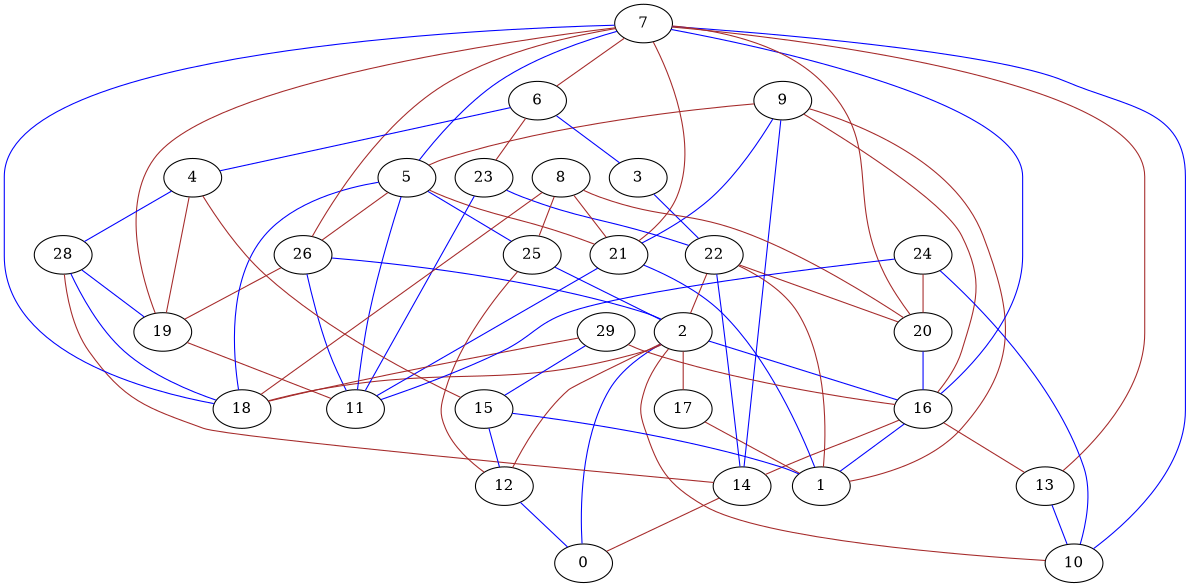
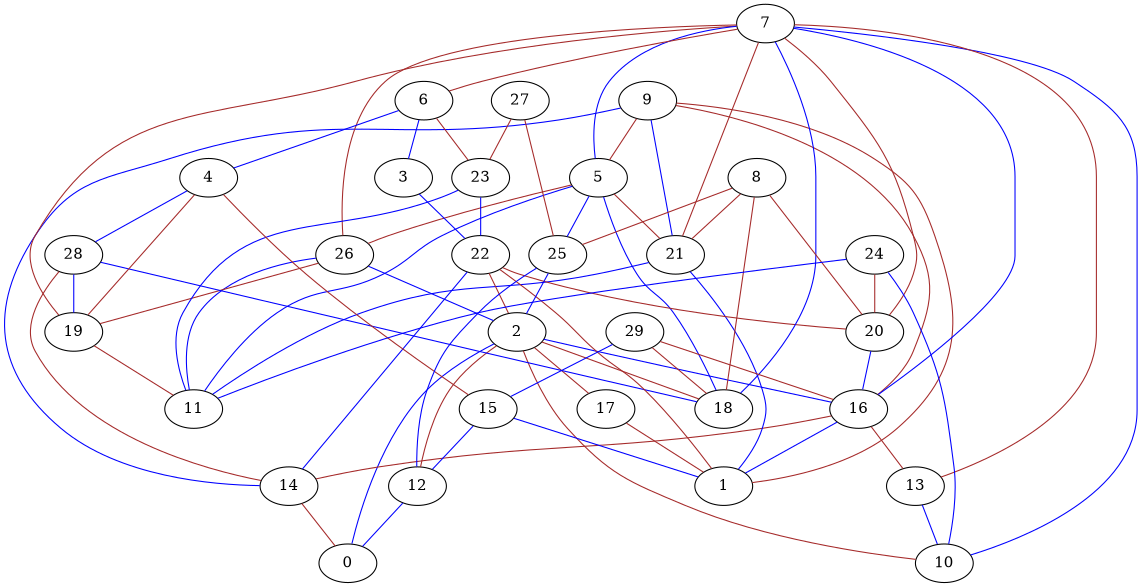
node "27": added
edge "25" -- "12": color brown -> blue
